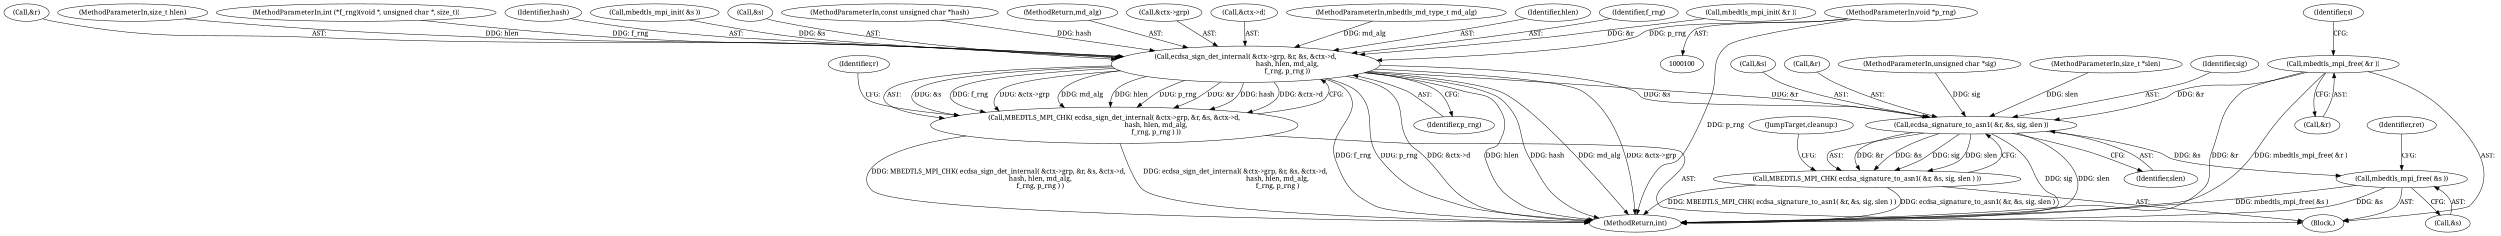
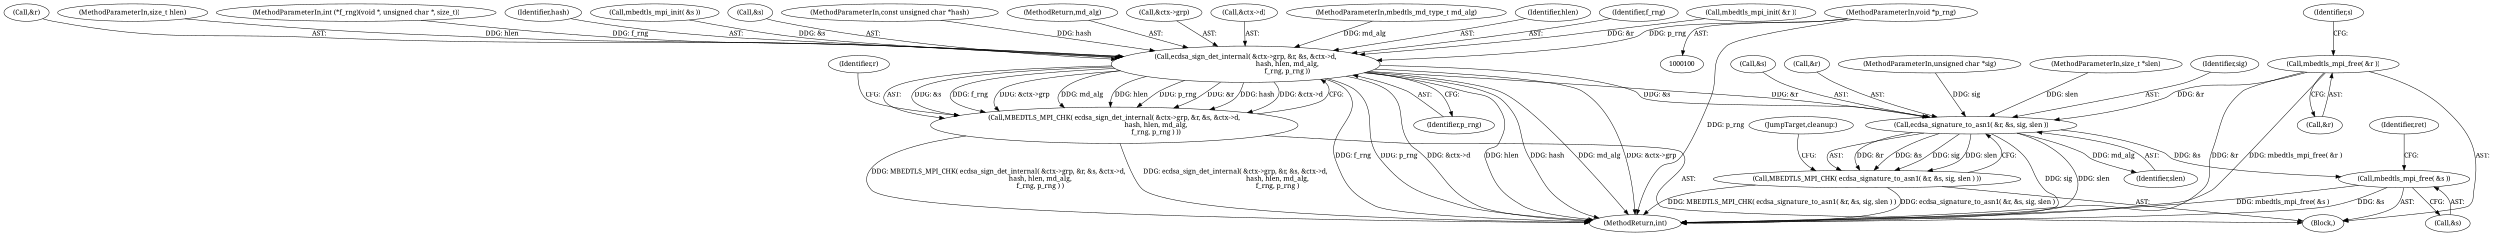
edge "(Call,ecdsa_signature_to_asn1( &r, &s, sig, slen ))" -> "(Identifier,slen)": label "CFG: " -> "DDG: md_alg"
